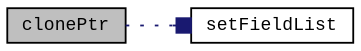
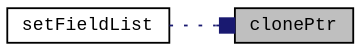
edge "clonePtr" -> "setFieldList": reversed
